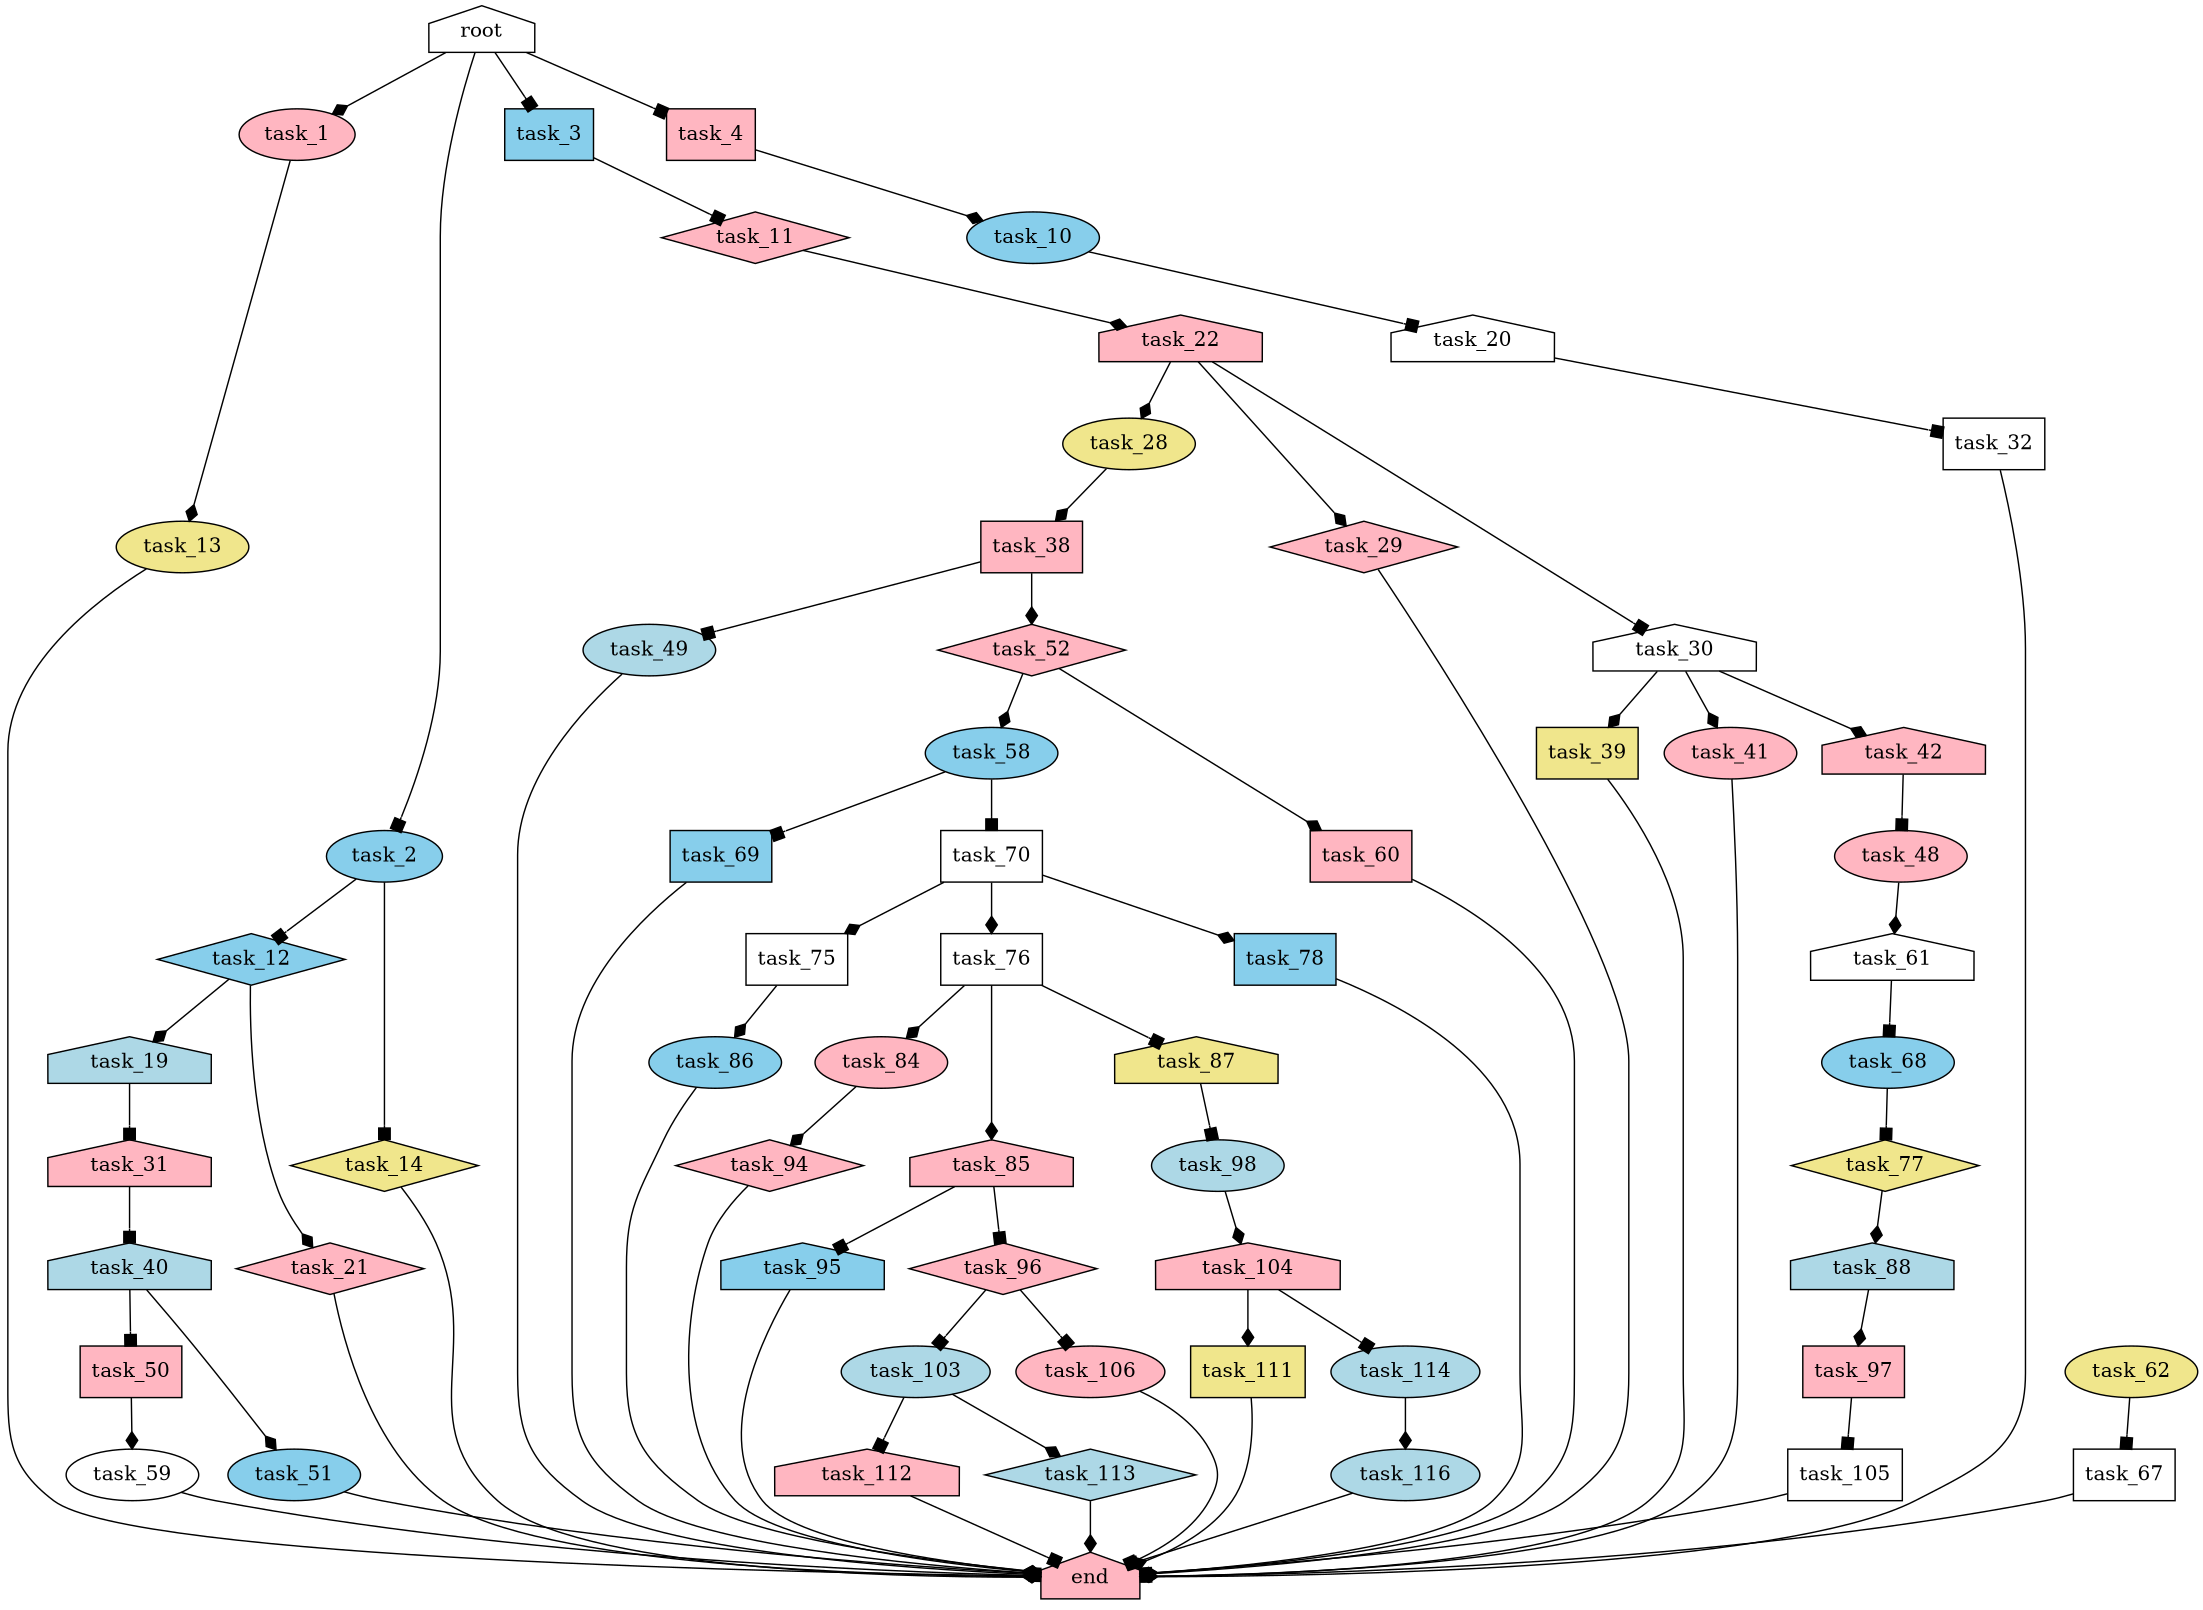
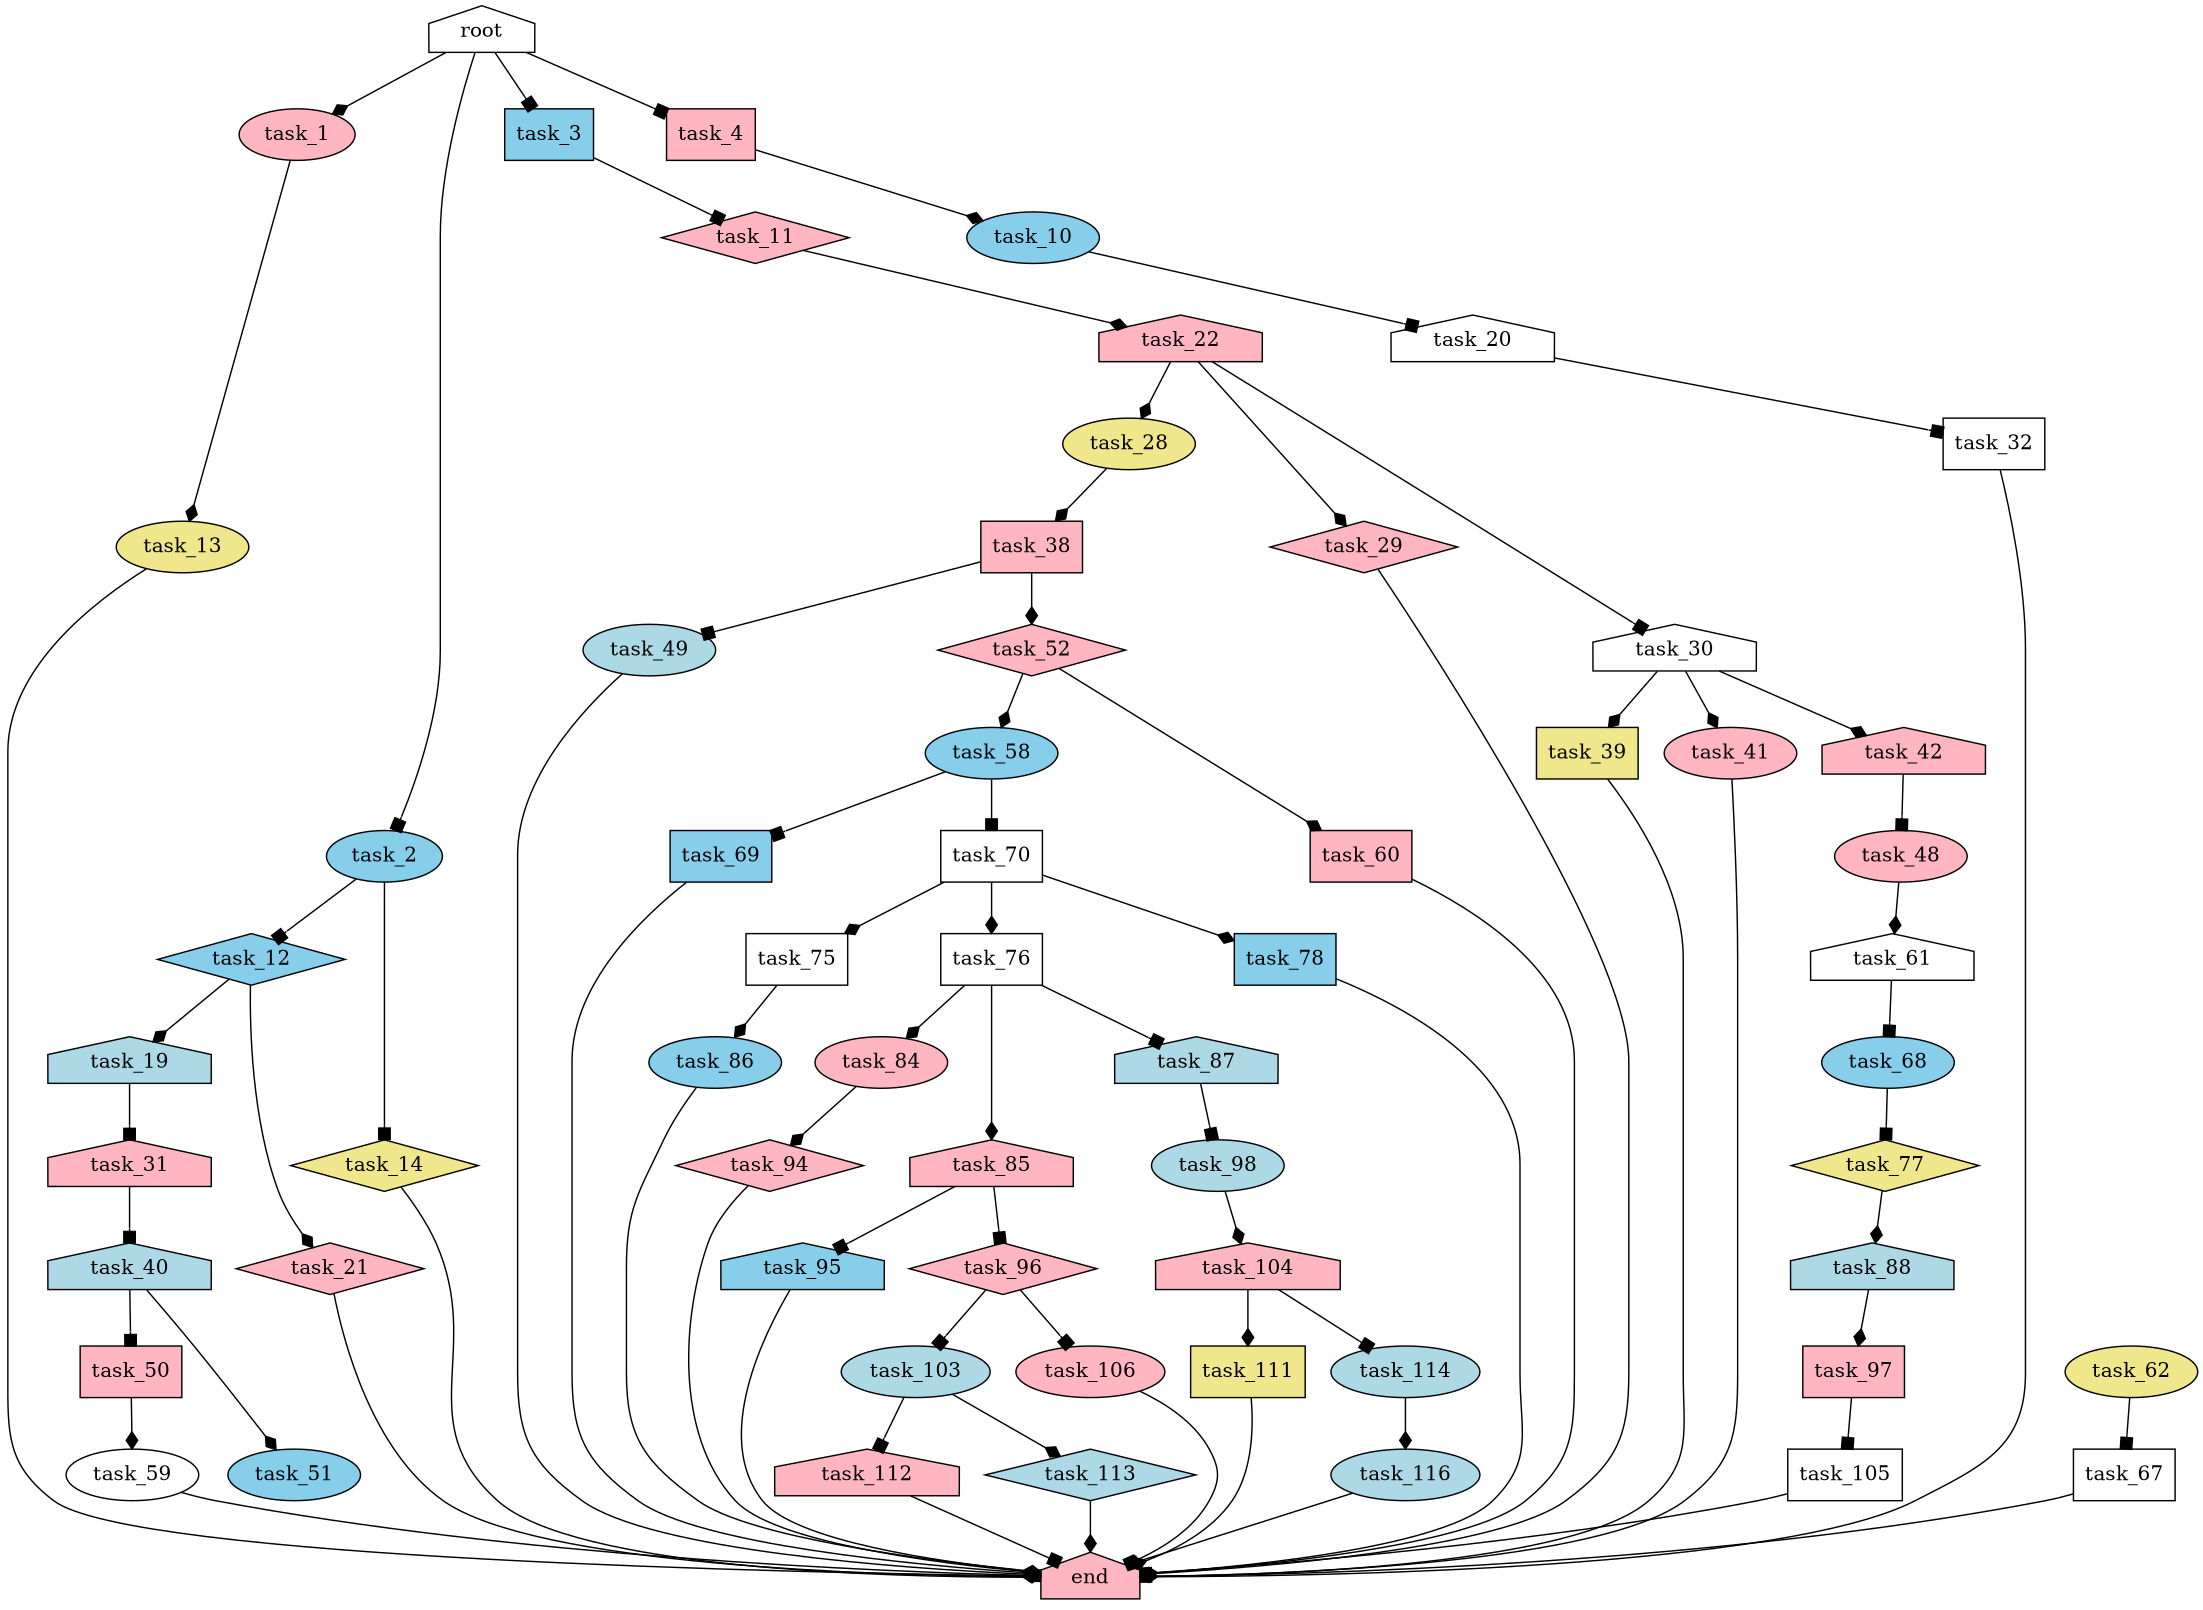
node "task_87": fillcolor khaki -> lightblue
edge "task_51" -> "end": removed
